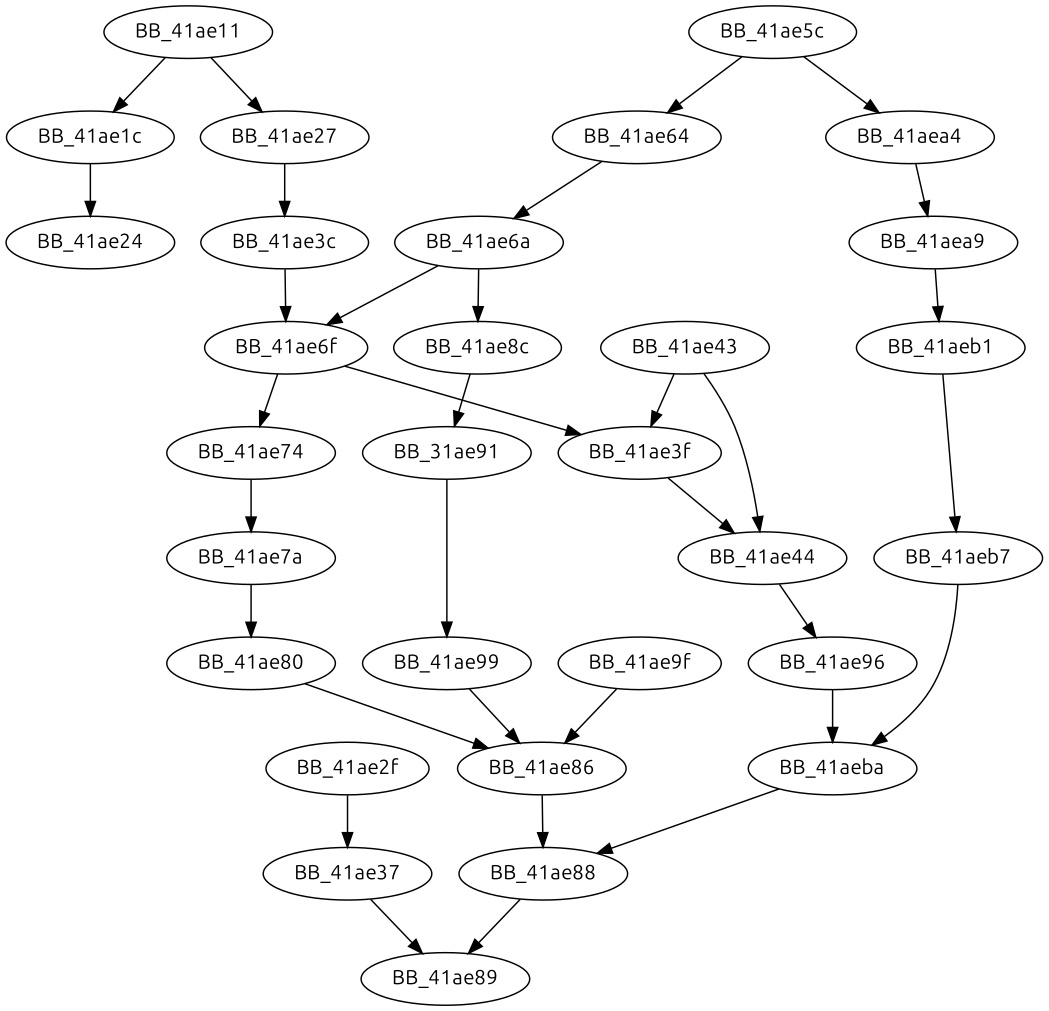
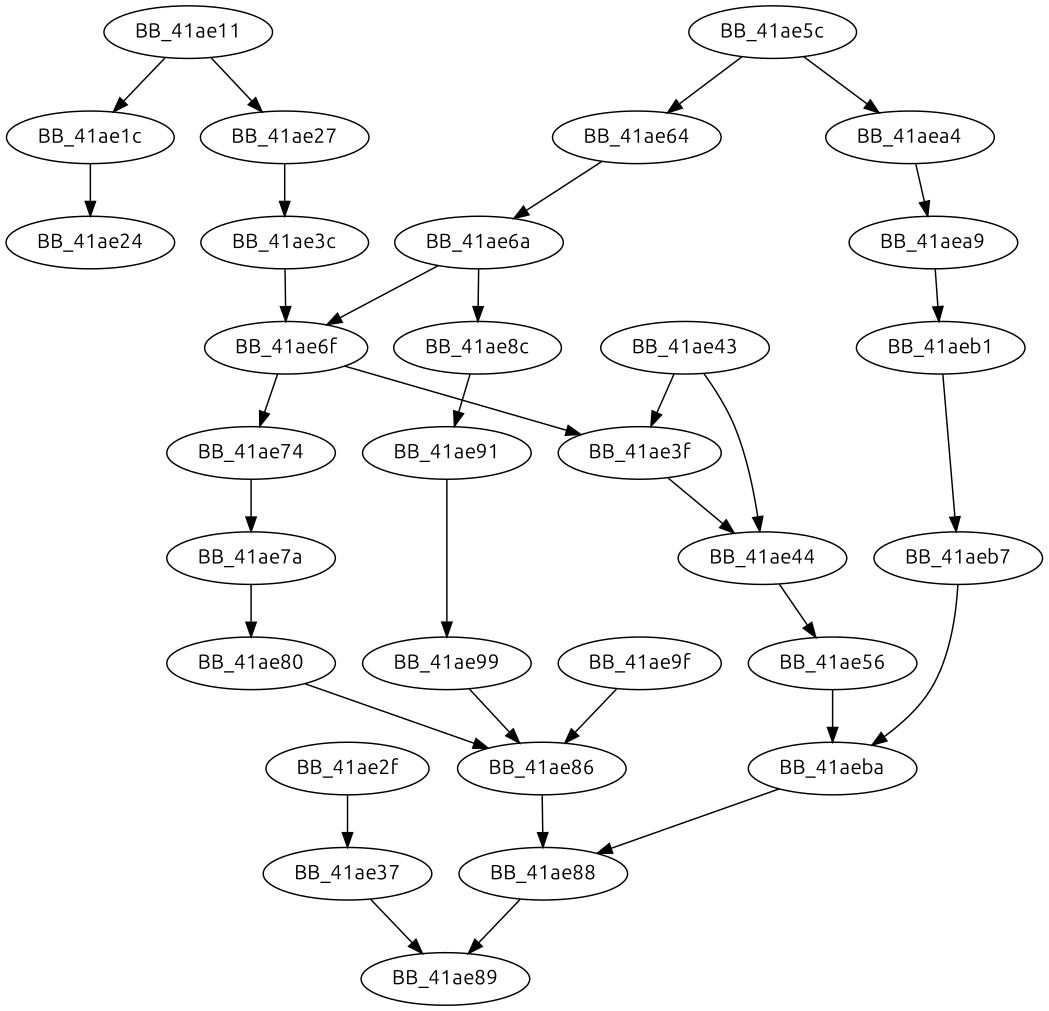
node "BB_31ae91": label "BB_31ae91" -> "BB_41ae91"
node "BB_41ae96": label "BB_41ae96" -> "BB_41ae56"
